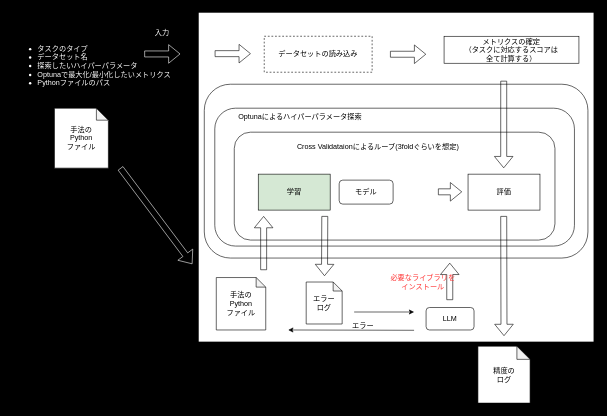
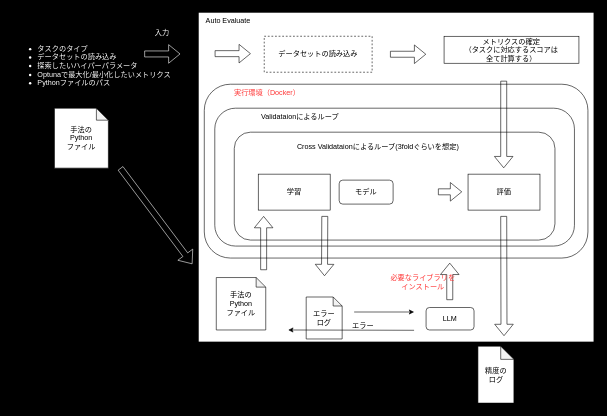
node "Auto Evaluate": added
node "タスクのタイプ データセット名 探索したいハイパーパラメータ Optunaで最大化/最小化したいメトリクス Pythonファイルのパス": label "タスクのタイプ データセット名 探索したいハイパーパラメータ Optunaで最大化/最小化したいメトリクス Pythonファイルのパス" -> "タスクのタイプ データセットの読み込み 探索したいハイパーパラメータ Optunaで最大化/最小化したいメトリクス Pythonファイルのパス"
node "実行環境（Docker）": added
node "Optunaによるハイパーパラメータ探索": label "Optunaによるハイパーパラメータ探索" -> "Validataionによるループ"
node "学習": fillcolor #d5e8d4 -> #ffffff
node "エラー ログ": moved (324, 303) -> (324, 318)
node "精度の ログ": size 52x57 -> 36x57
